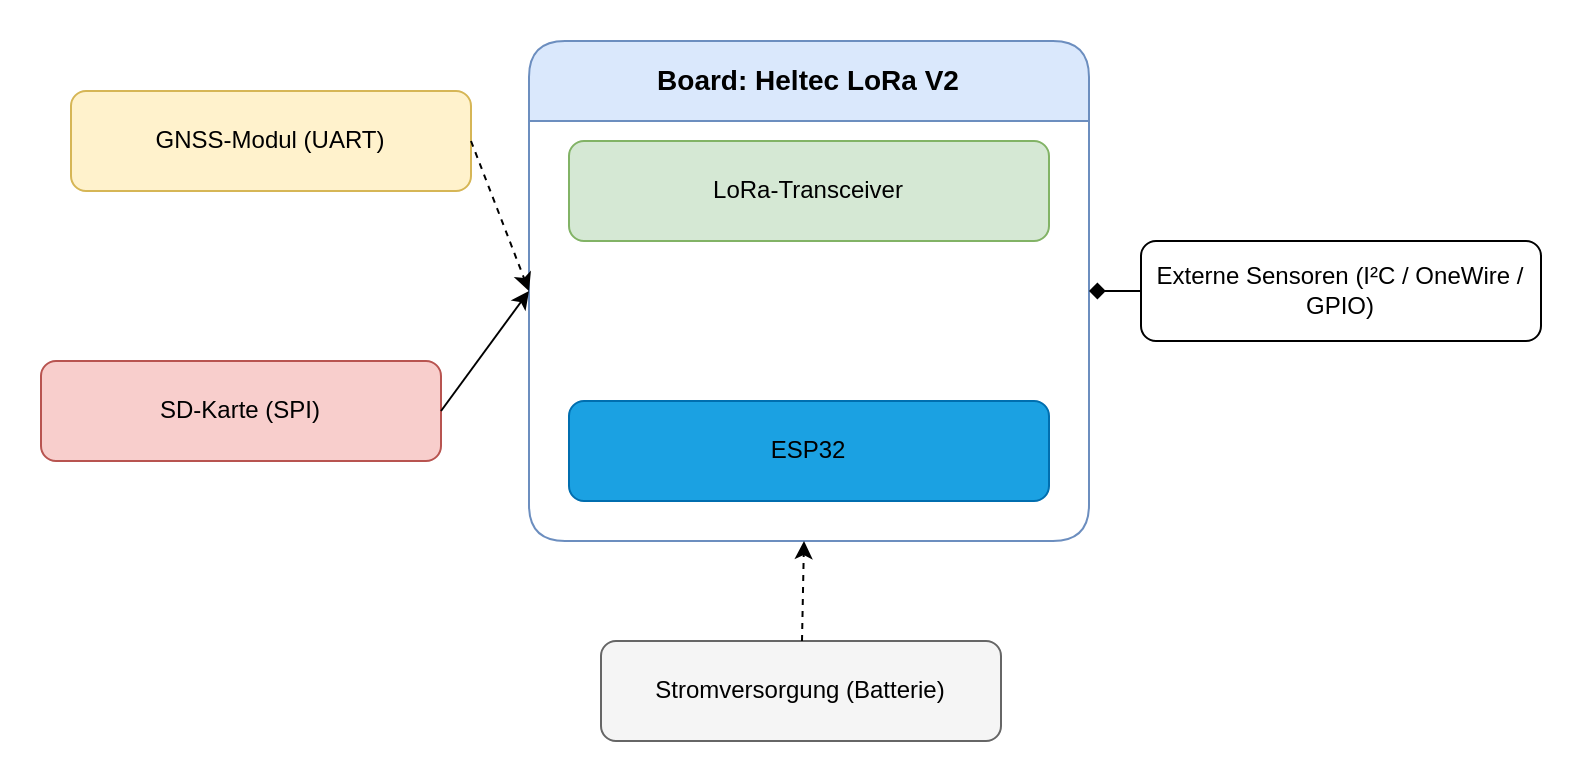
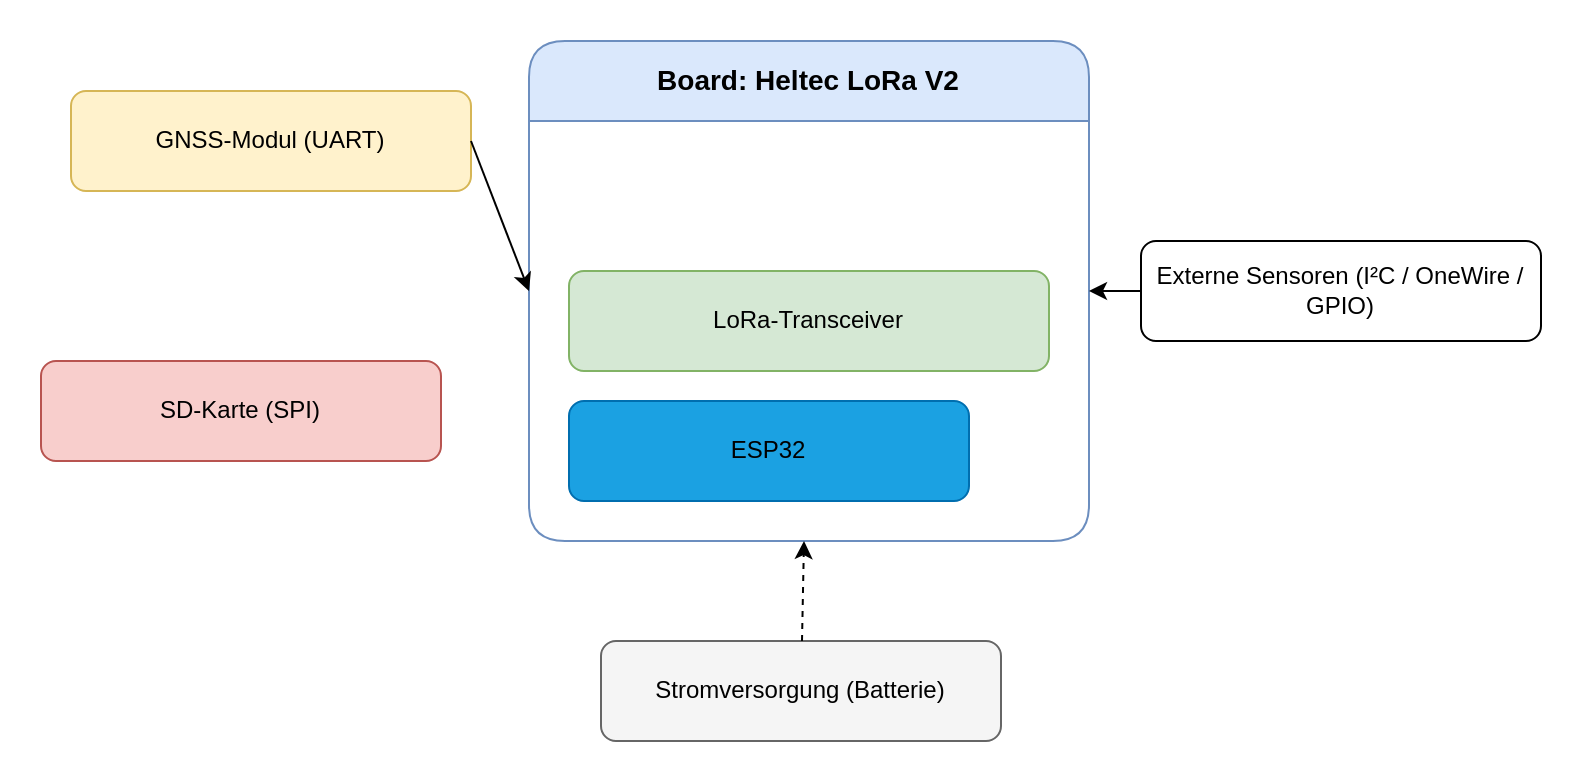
node "LoRa-Transceiver": moved (809, 191) -> (809, 321)
edge "GNSS-Modul (UART)" -> "Board: Heltec LoRa V2": style dashed -> solid
edge "Externe Sensoren (I²C / OneWire / GPIO)" -> "Board: Heltec LoRa V2": arrowhead diamond -> classic
edge "SD-Karte (SPI)" -> "Board: Heltec LoRa V2": removed
node "ESP32": size 480x100 -> 400x100
